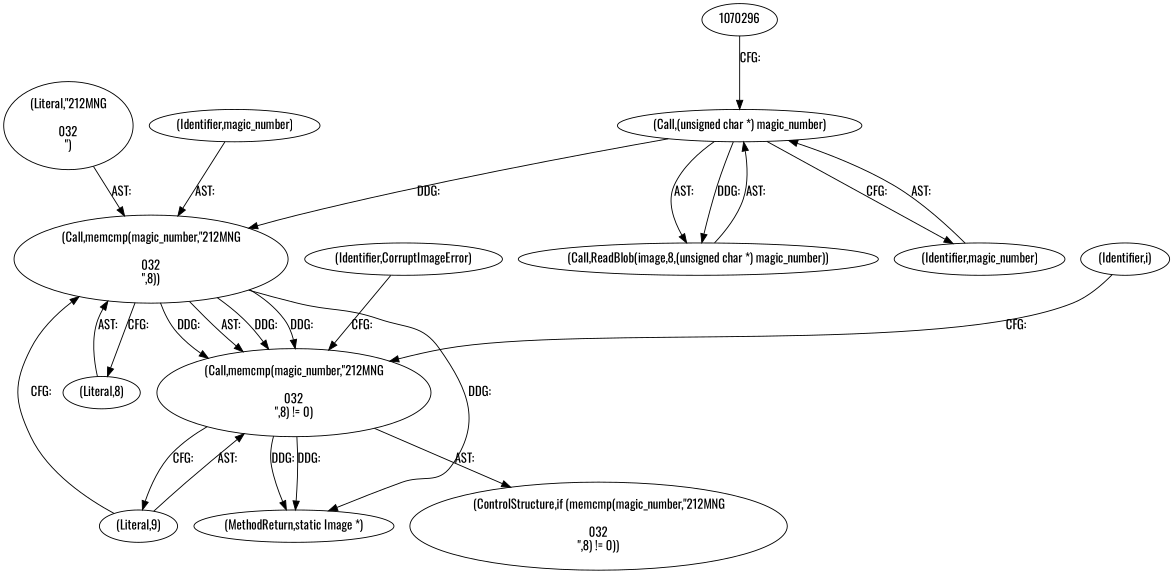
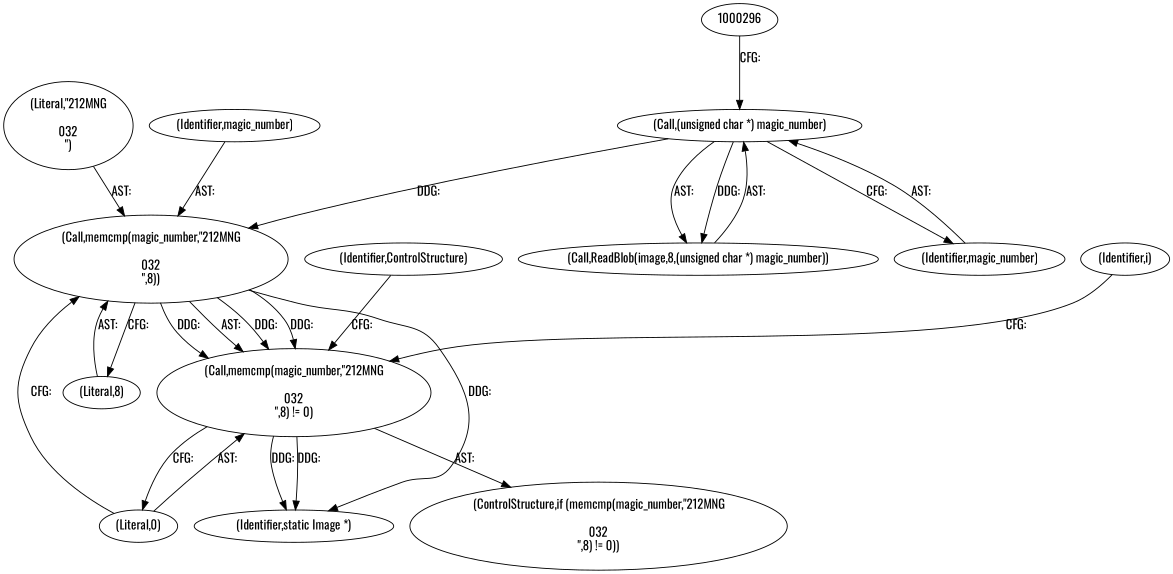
node "1070296": label "1070296" -> "1000296"
node "(Identifier,CorruptImageError)": label "(Identifier,CorruptImageError)" -> "(Identifier,ControlStructure)"
node "(Literal,9)": label "(Literal,9)" -> "(Literal,0)"
node "(MethodReturn,static Image *)": label "(MethodReturn,static Image *)" -> "(Identifier,static Image *)"
